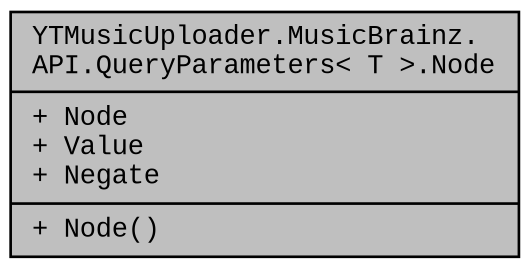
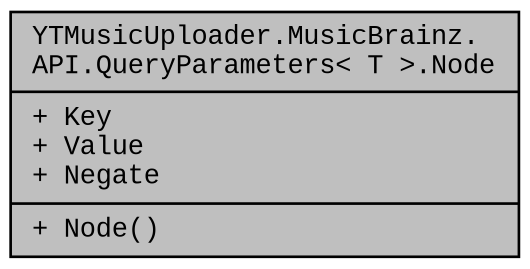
node "YTMusicUploader.MusicBrainz.": text "+ Node" -> "+ Key"
